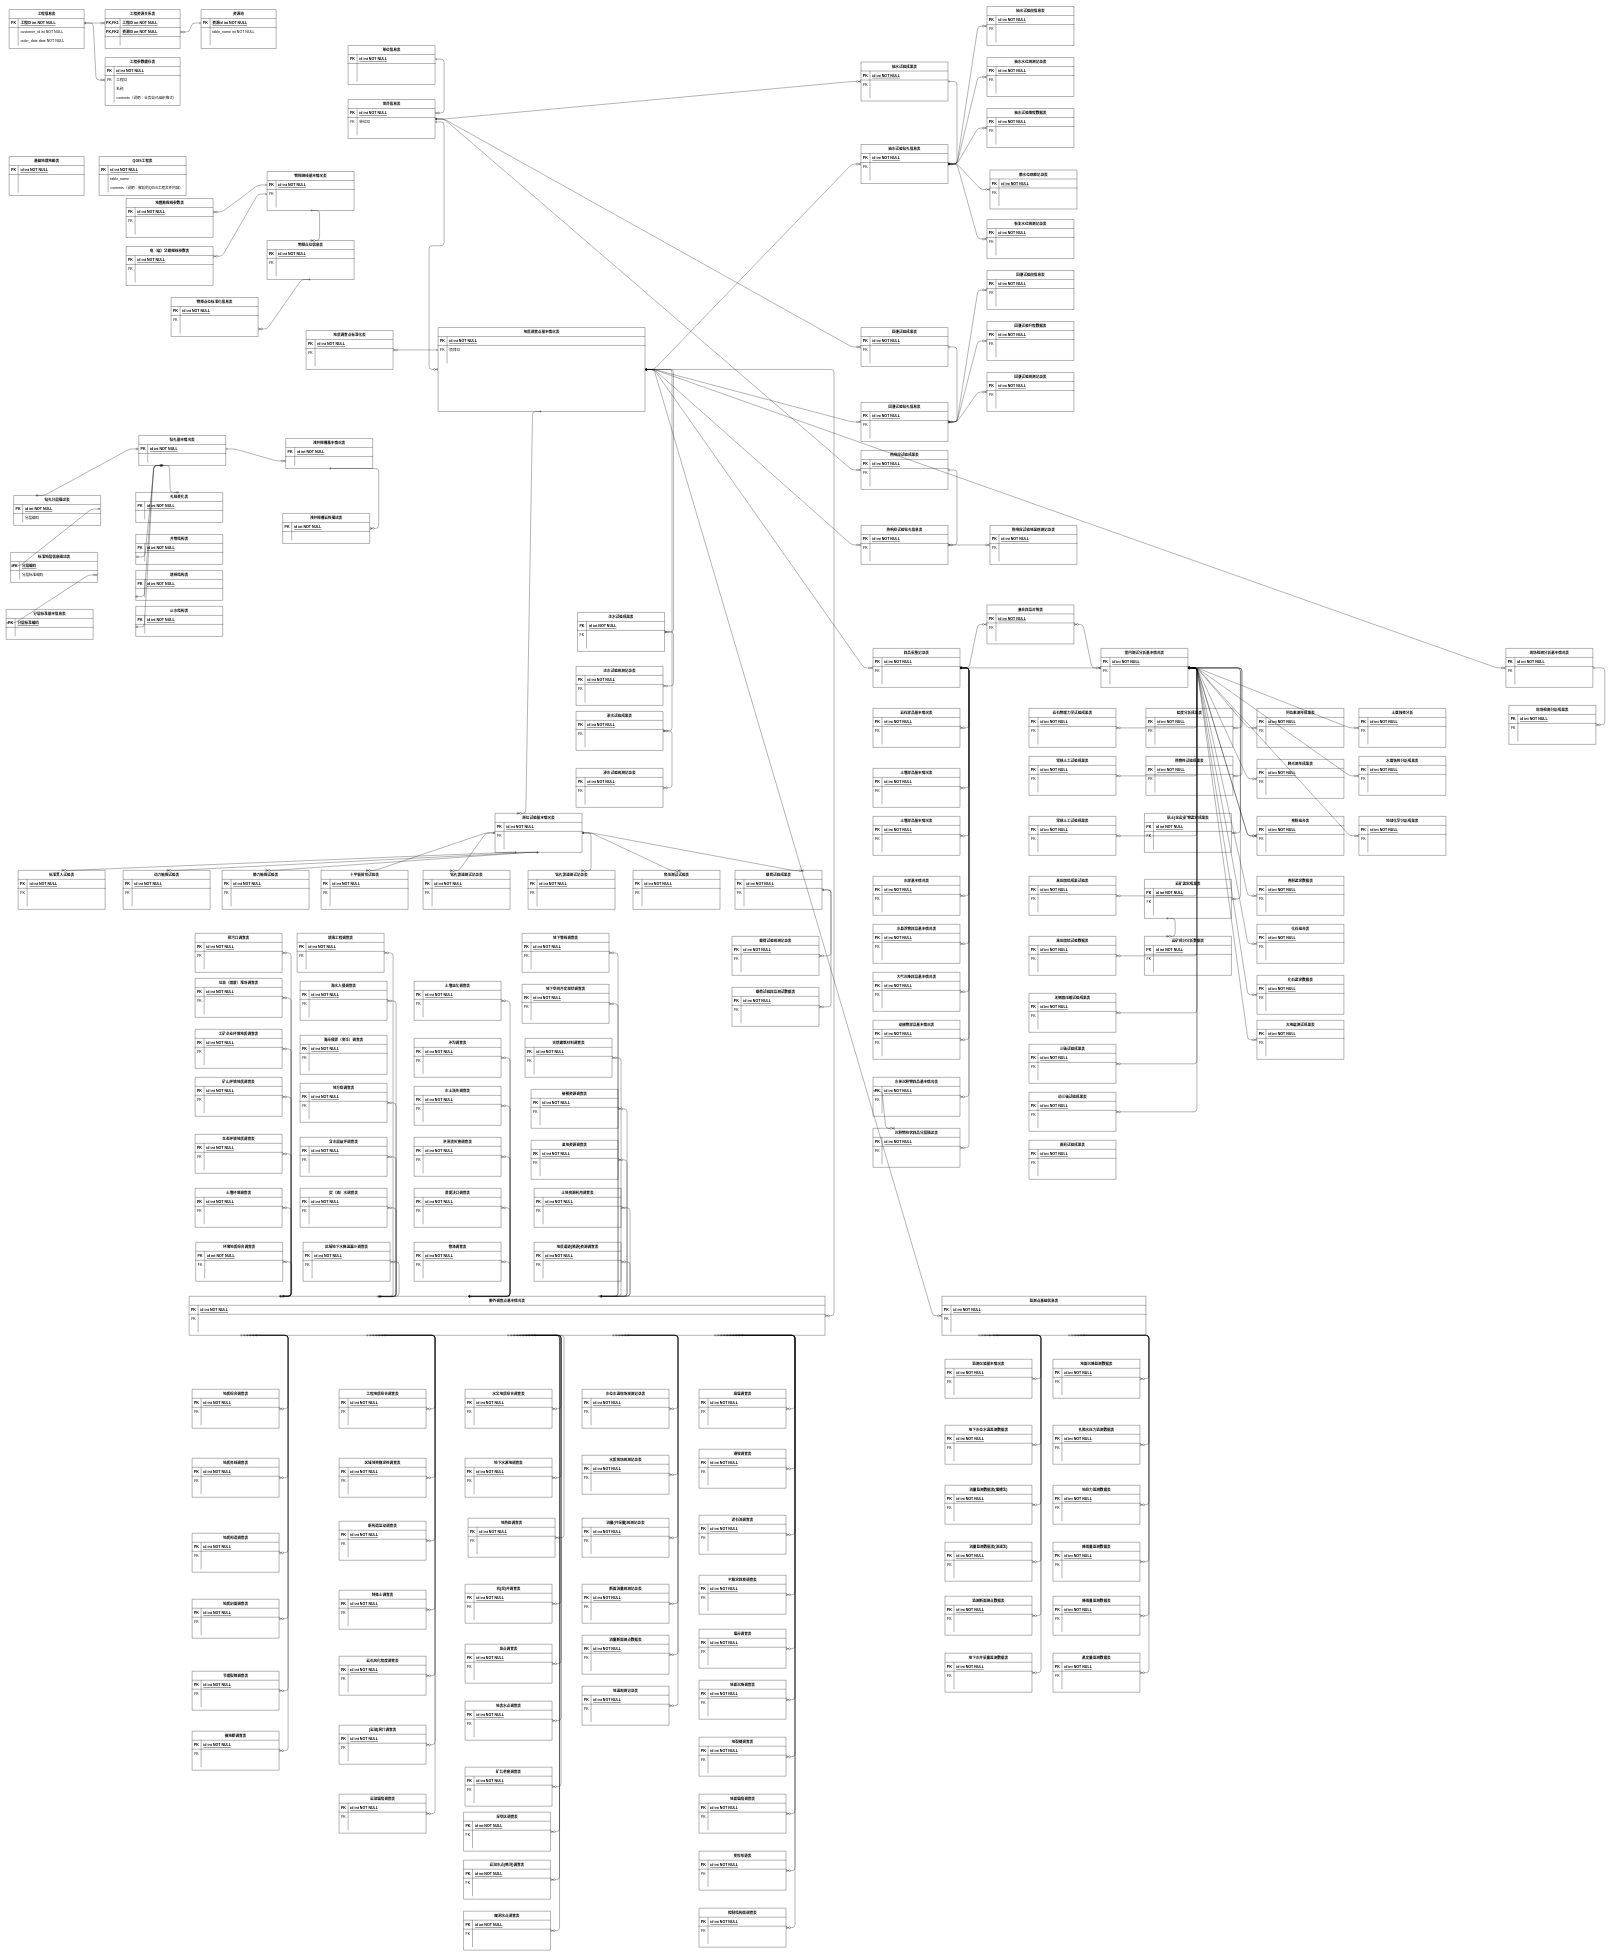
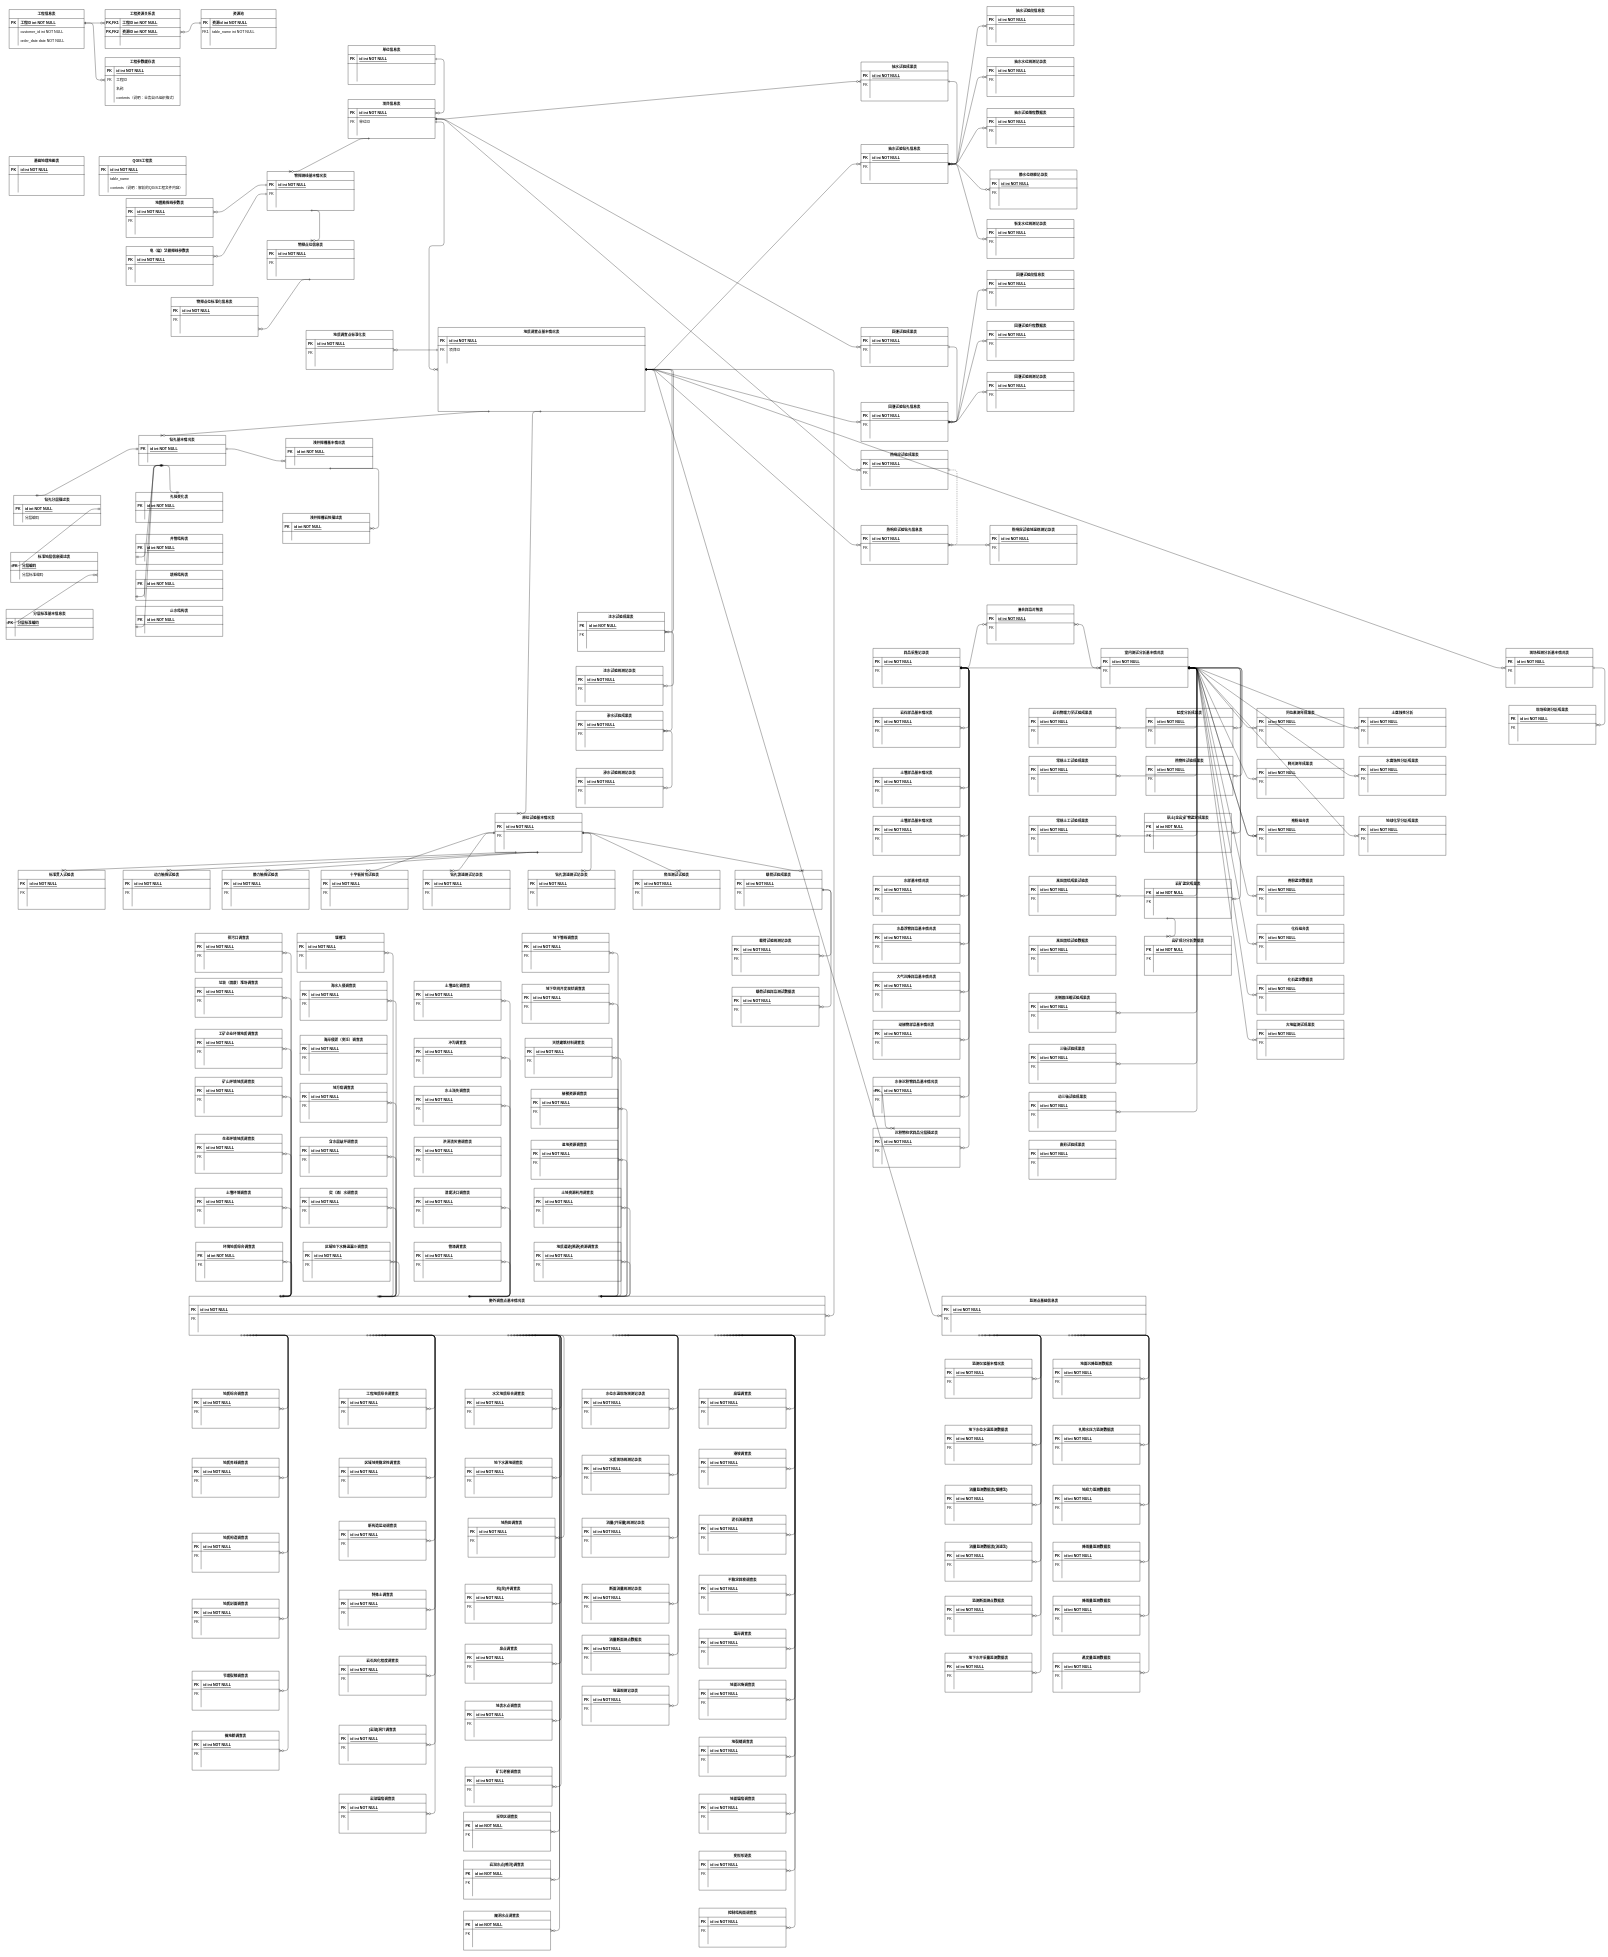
node "FK1": added
edge "项目信息表" -- "物探测线基本情况表": added
edge "地质调查点基本情况表" -- "钻孔基本情况表": added
edge "热响应试验成果表" -- "热响应试验钻孔信息表": style solid -> dashed
edge "地质调查点基本情况表" -- "样品采集记录表": removed
node "填海工程调查表": label "填海工程调查表" -> "堰槽法"
edge "室内测试分析基本情况表" -- "高压固结试验数据表": removed
edge "洪涝渍灾害调查表" -- "野外调查点基本情况表": removed
